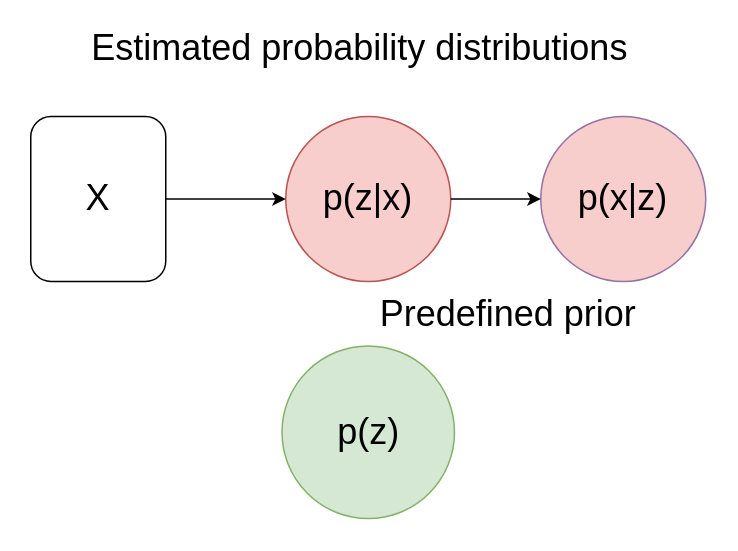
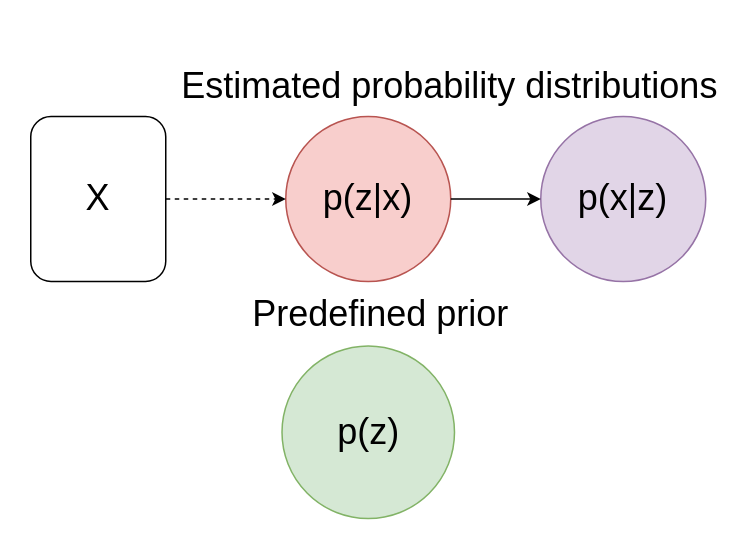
node "Estimated probability distributions": moved (359, 48) -> (449, 86)
edge "X" -> "p(z|x)": style solid -> dashed
node "p(x|z)": fillcolor #f8cecc -> #e1d5e7
node "Predefined prior": moved (507, 314) -> (380, 314)
